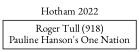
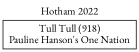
node "Roger Tull (918) Pauline Hanson's One Nation": label "Roger Tull (918) Pauline Hanson's One Nation" -> "Tull Tull (918) Pauline Hanson's One Nation"
